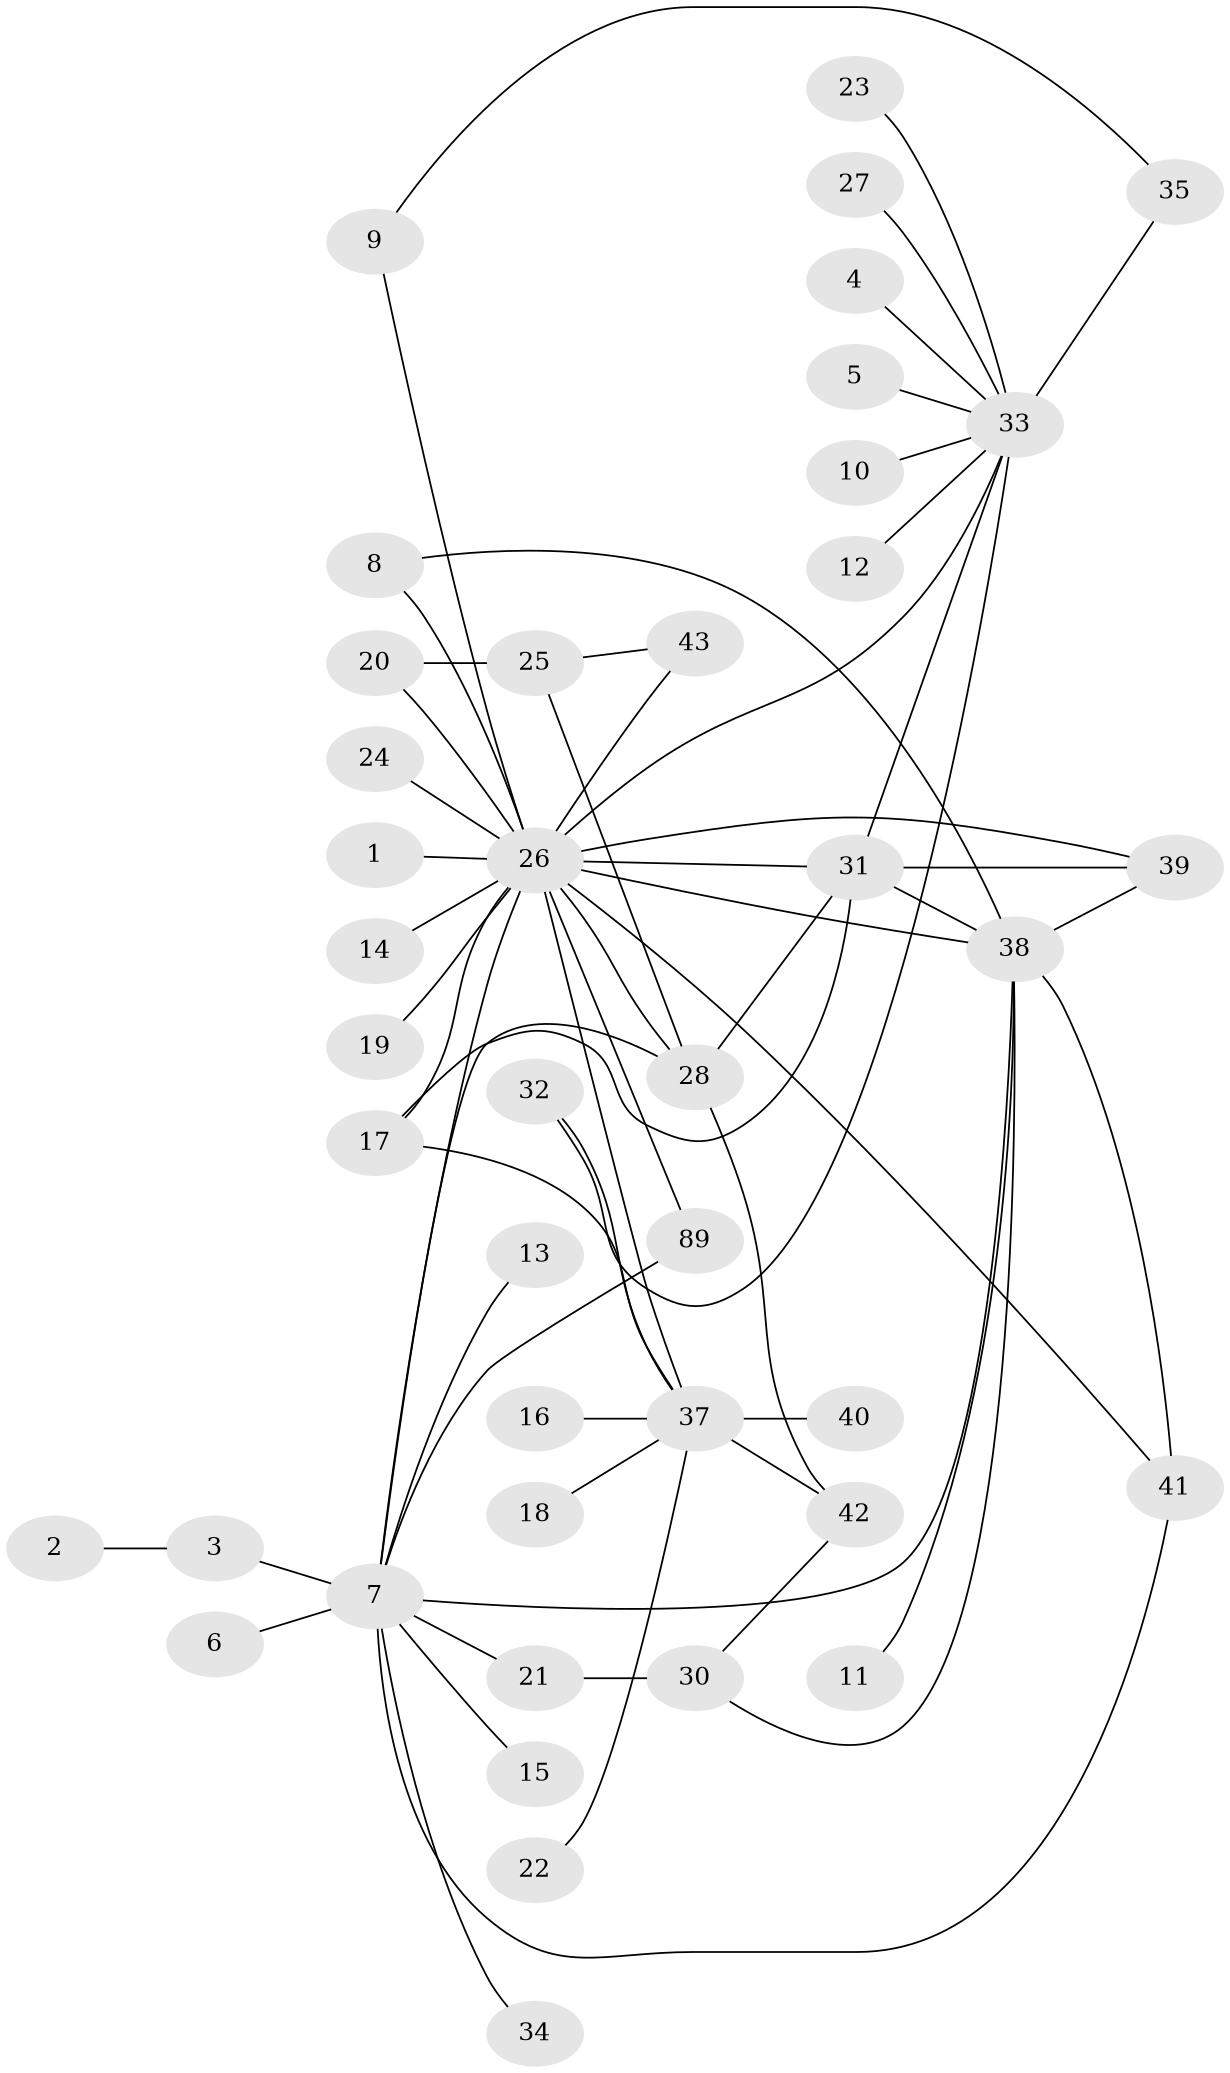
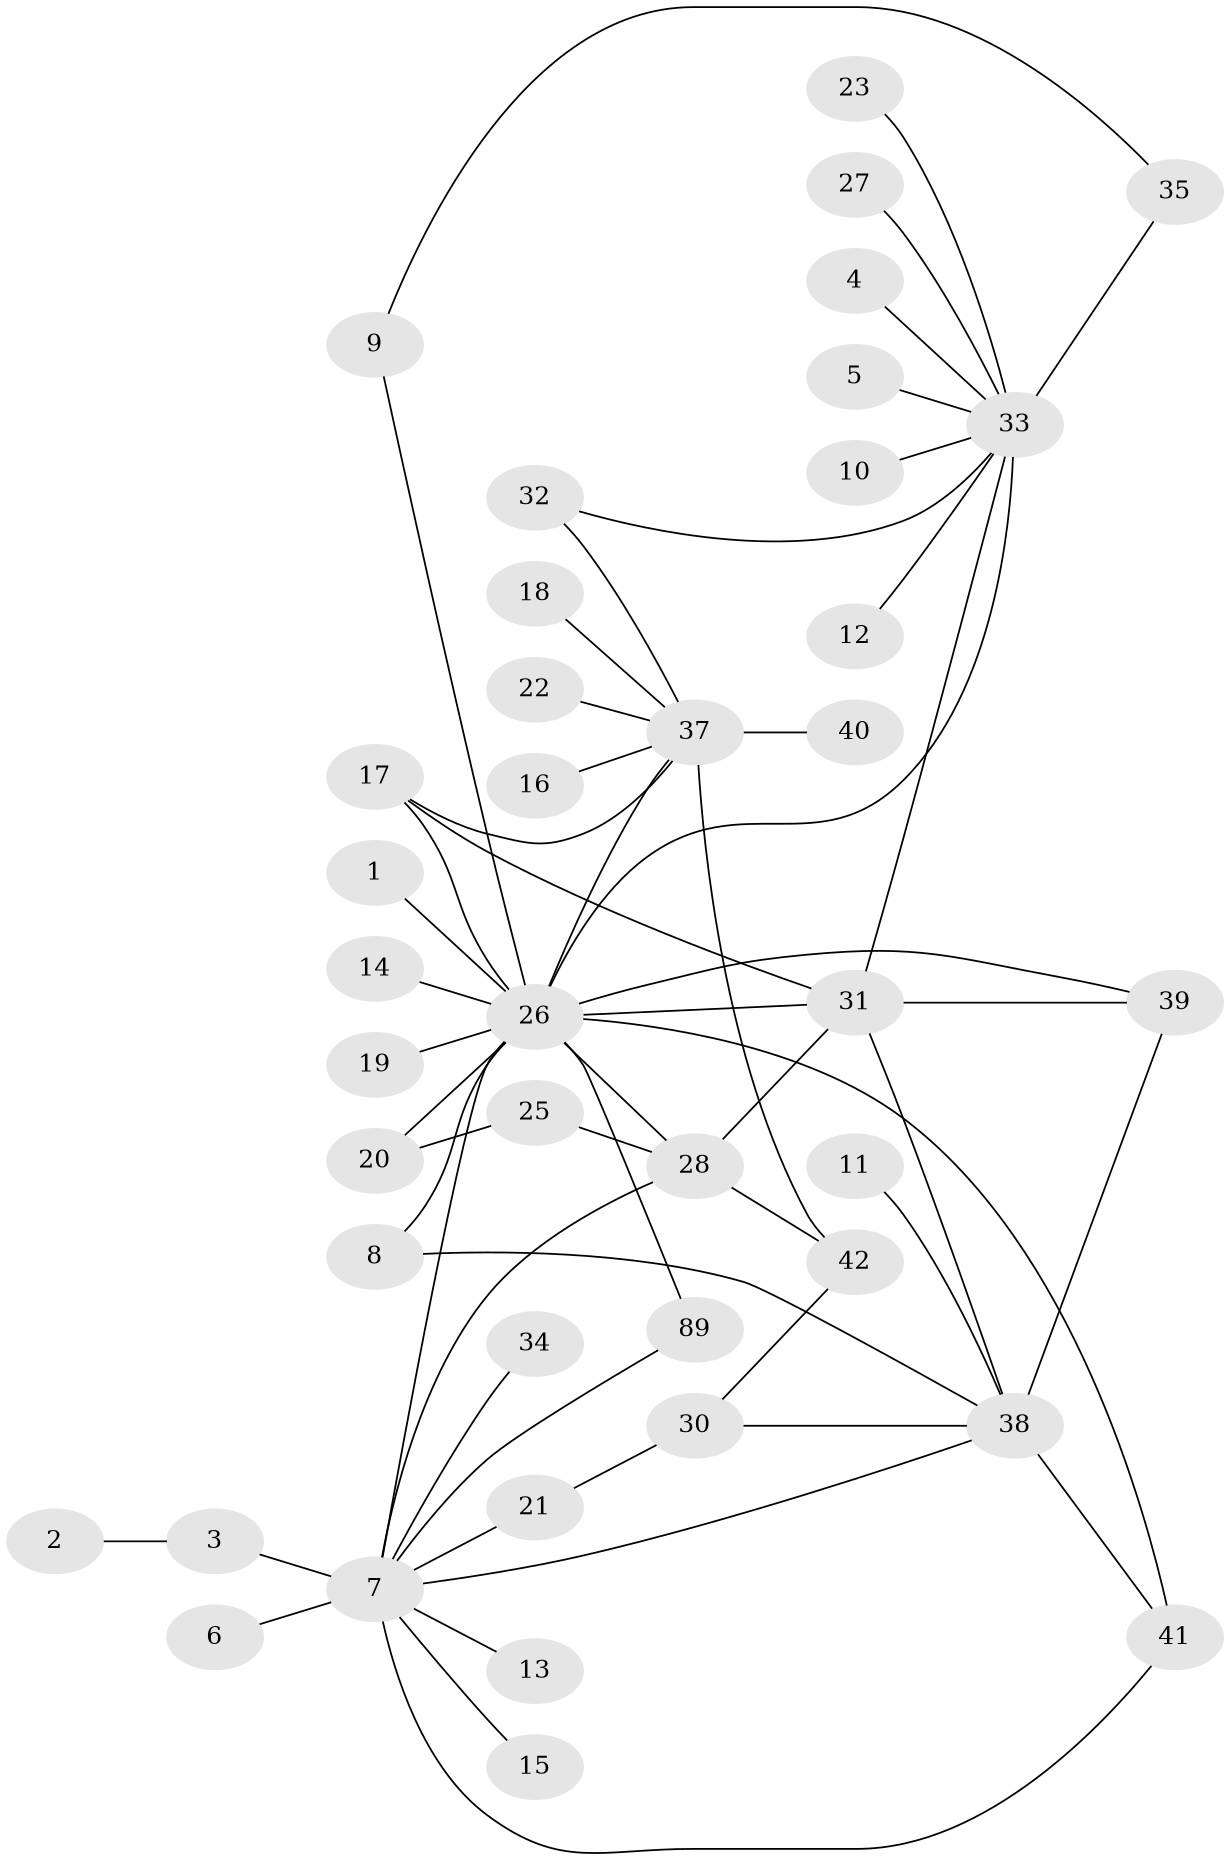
node "43": removed
node "24": removed
edge "26" -- "38": removed
